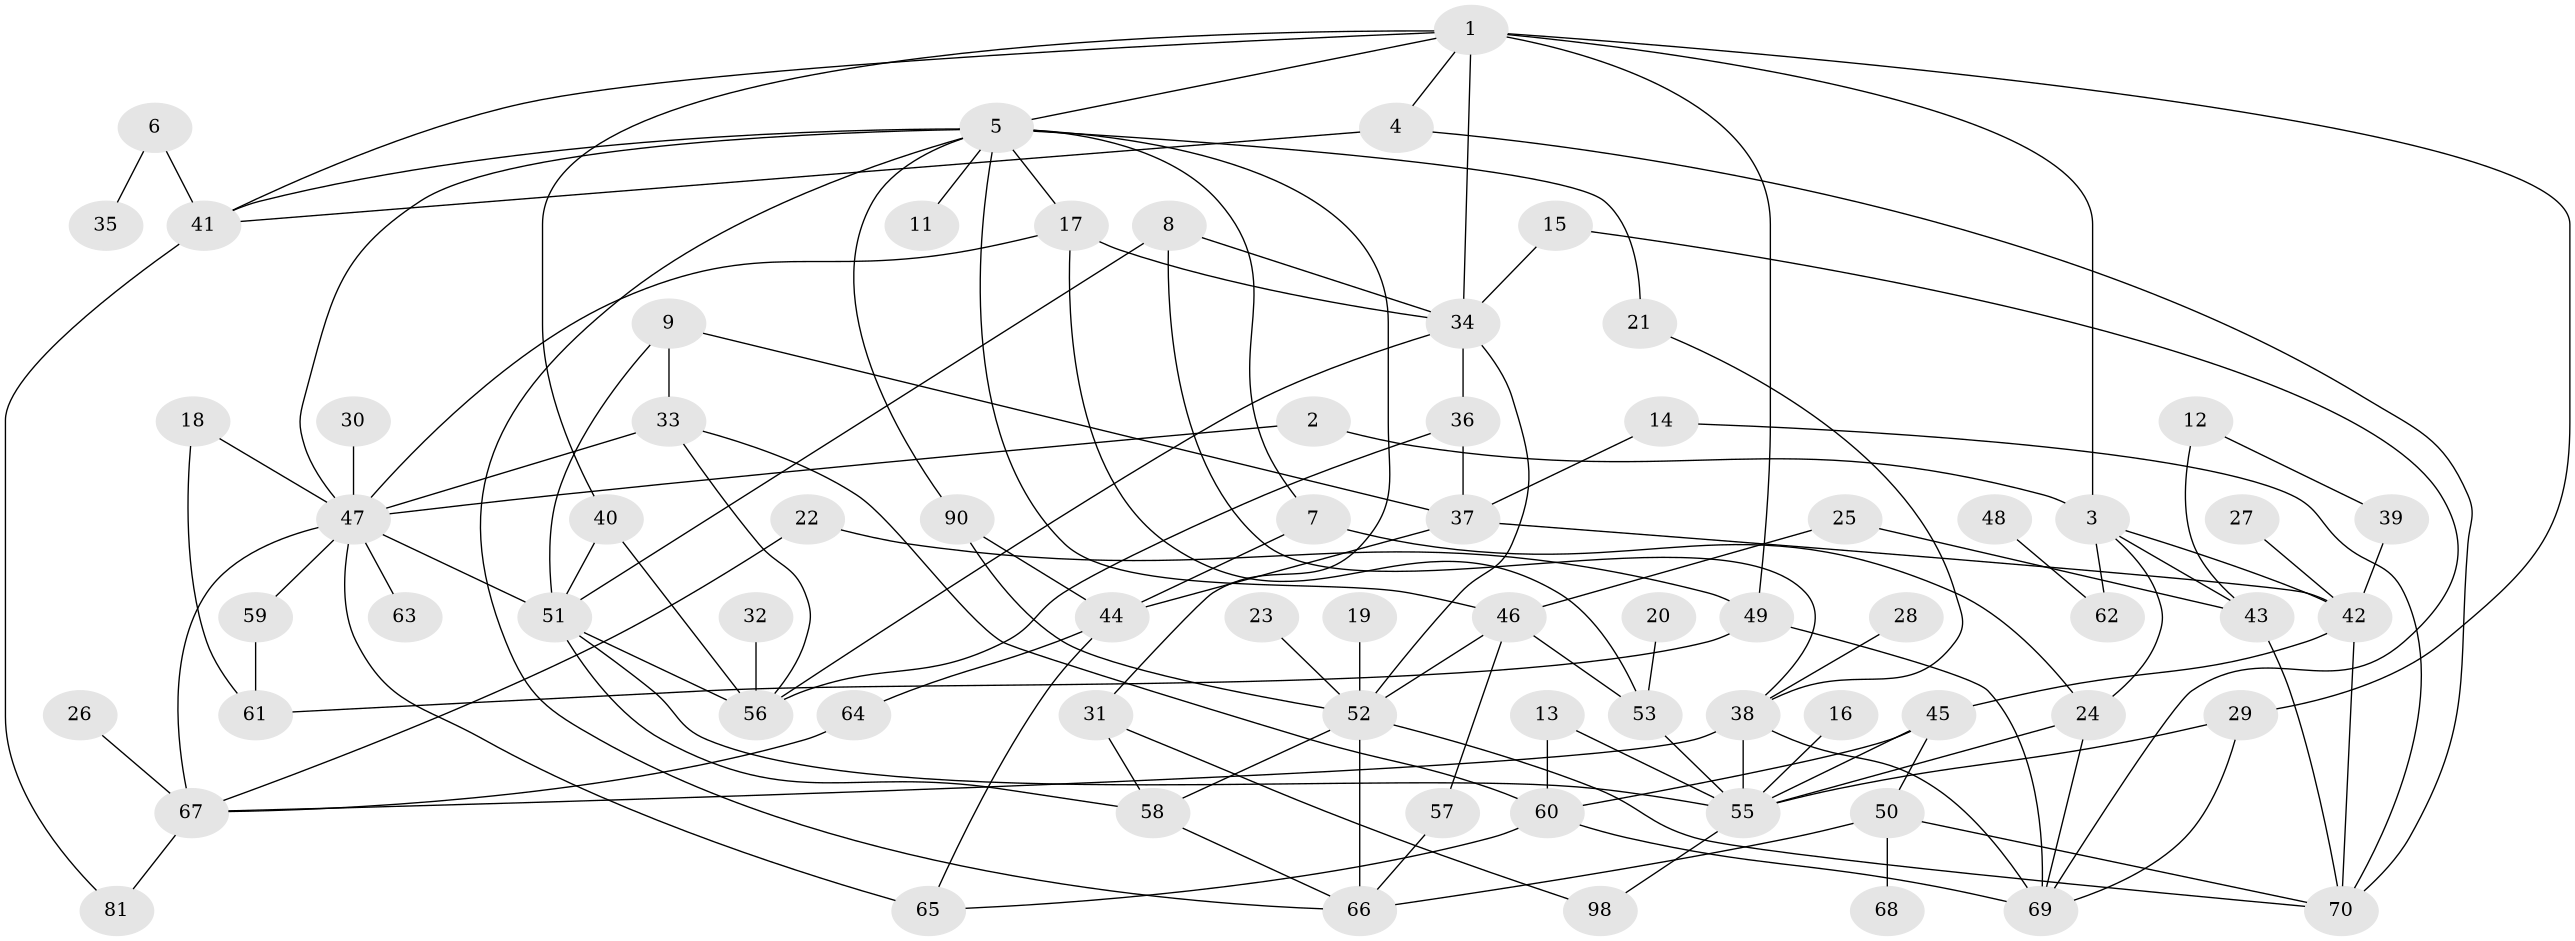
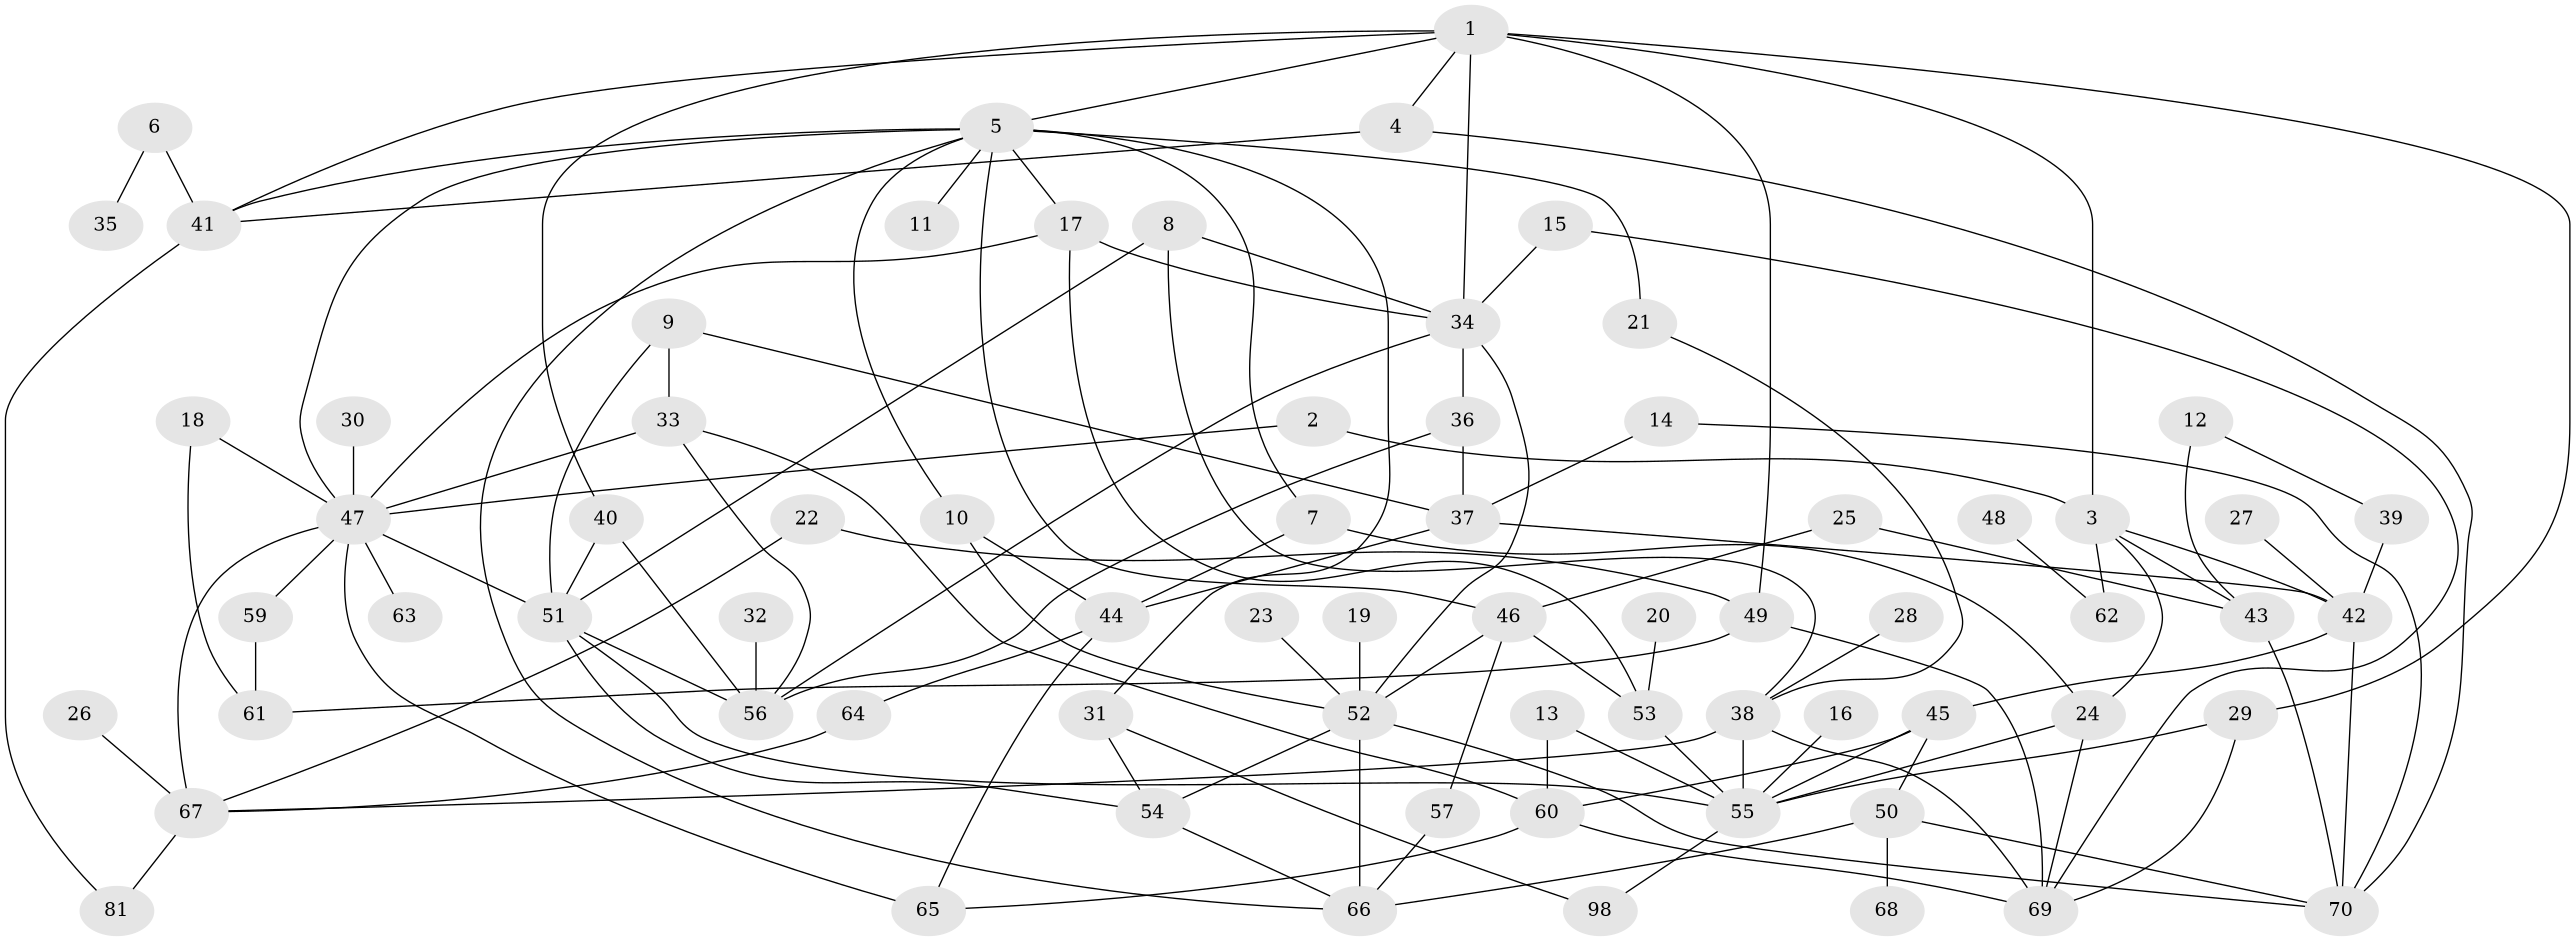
node "90": label "90" -> "10"
node "58": label "58" -> "54"
